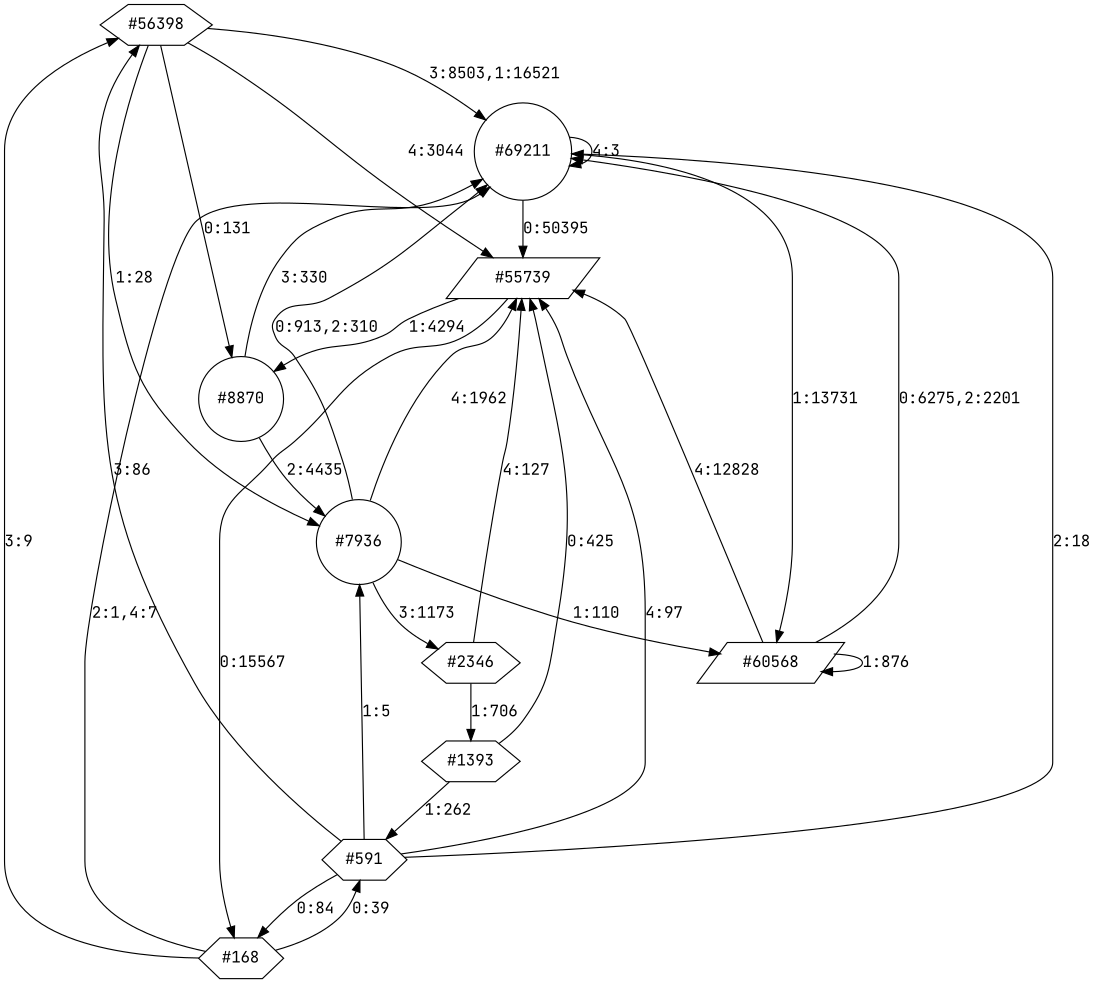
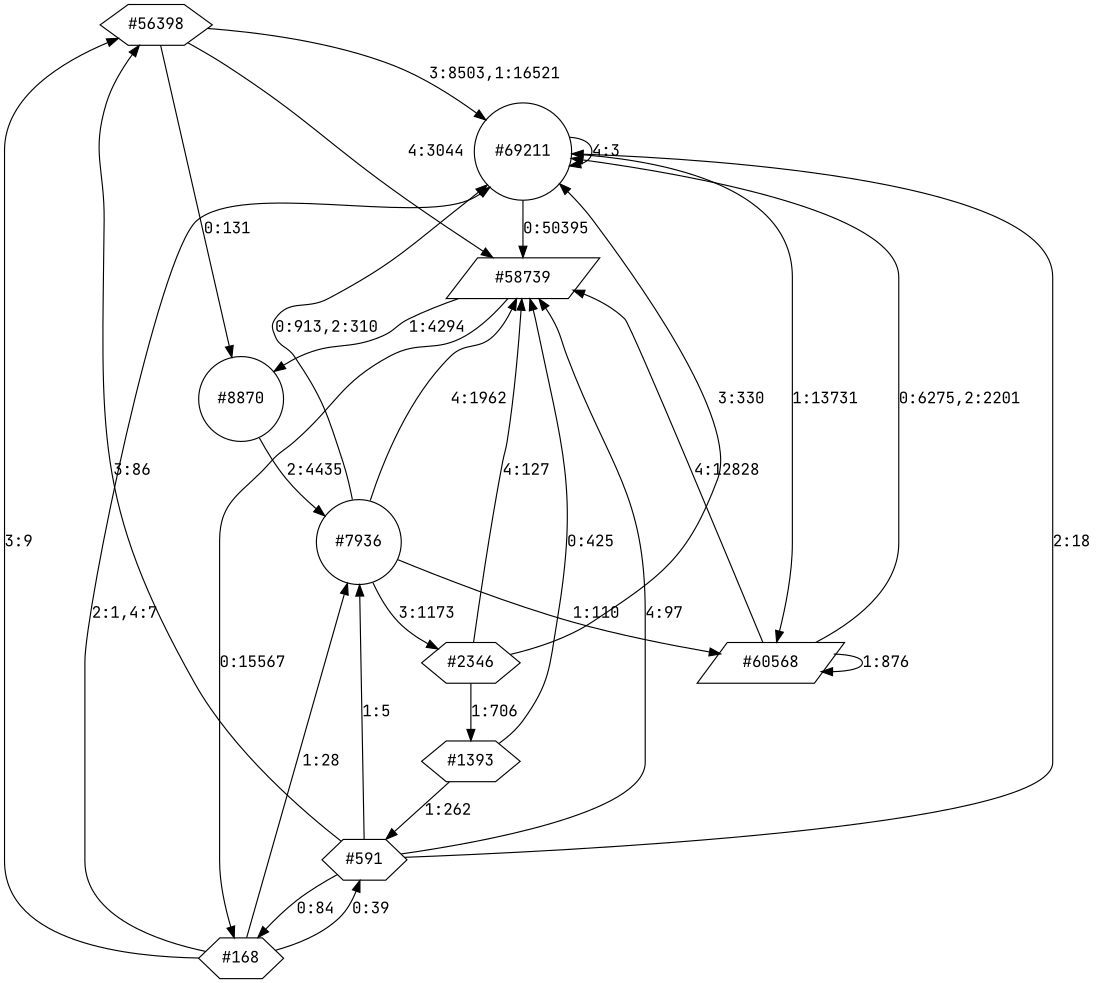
edge "#8870" -> "#69211": now "#2346" -> "#69211"
node "#55739": label "#55739" -> "#58739"
edge "#56398" -> "#7936": now "#168" -> "#7936"
